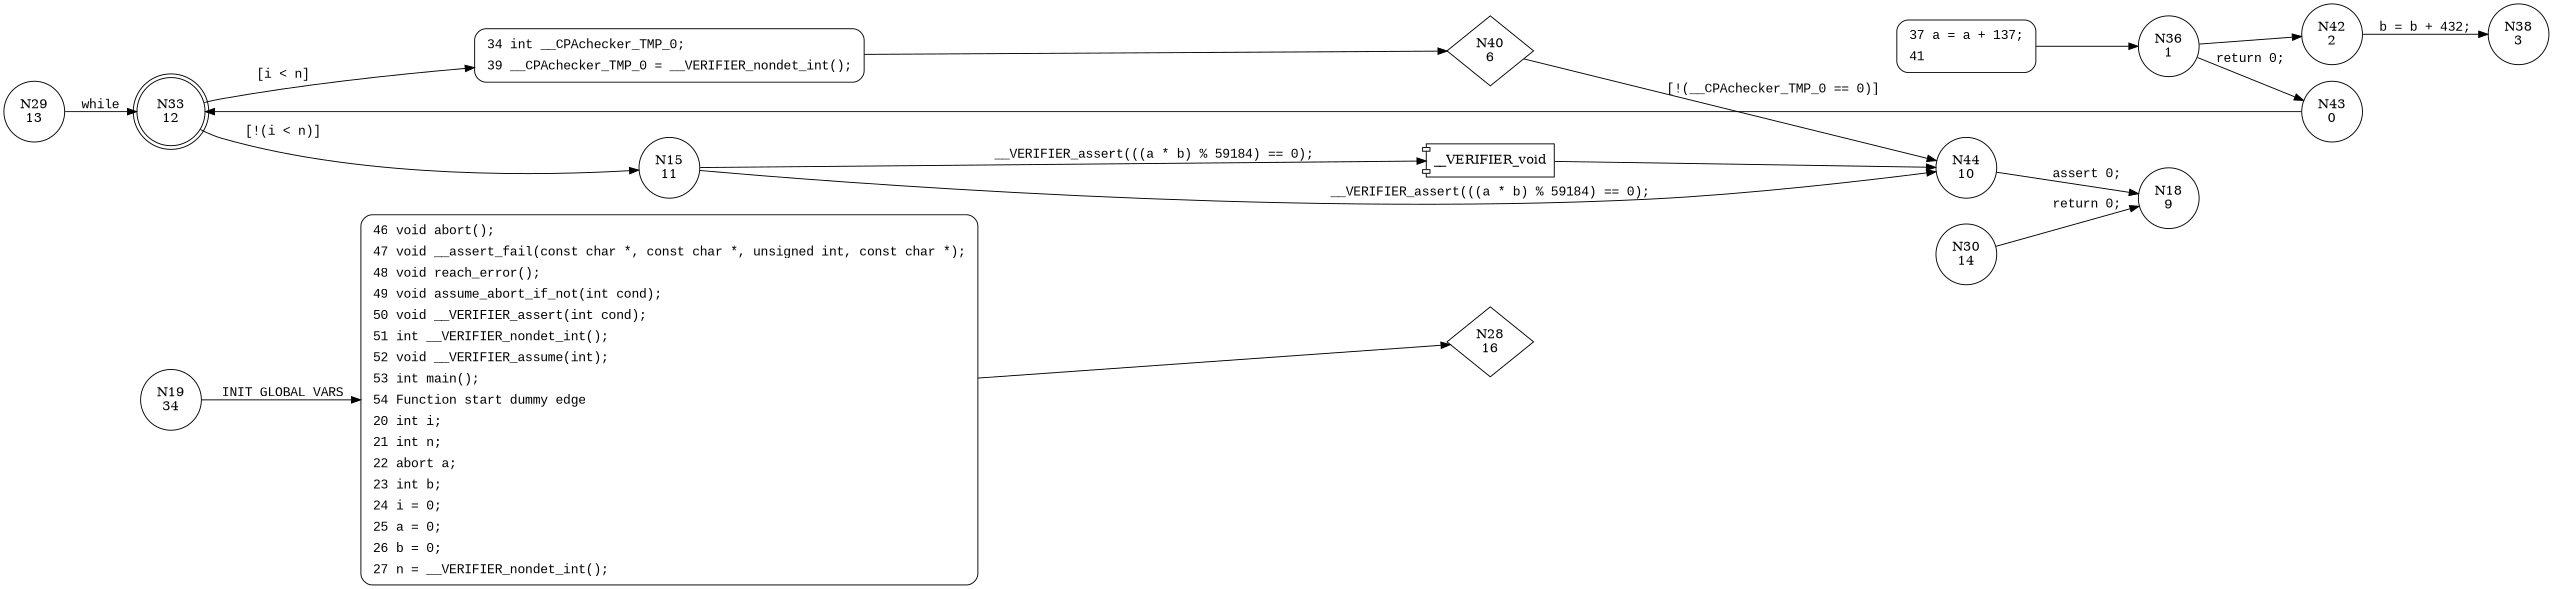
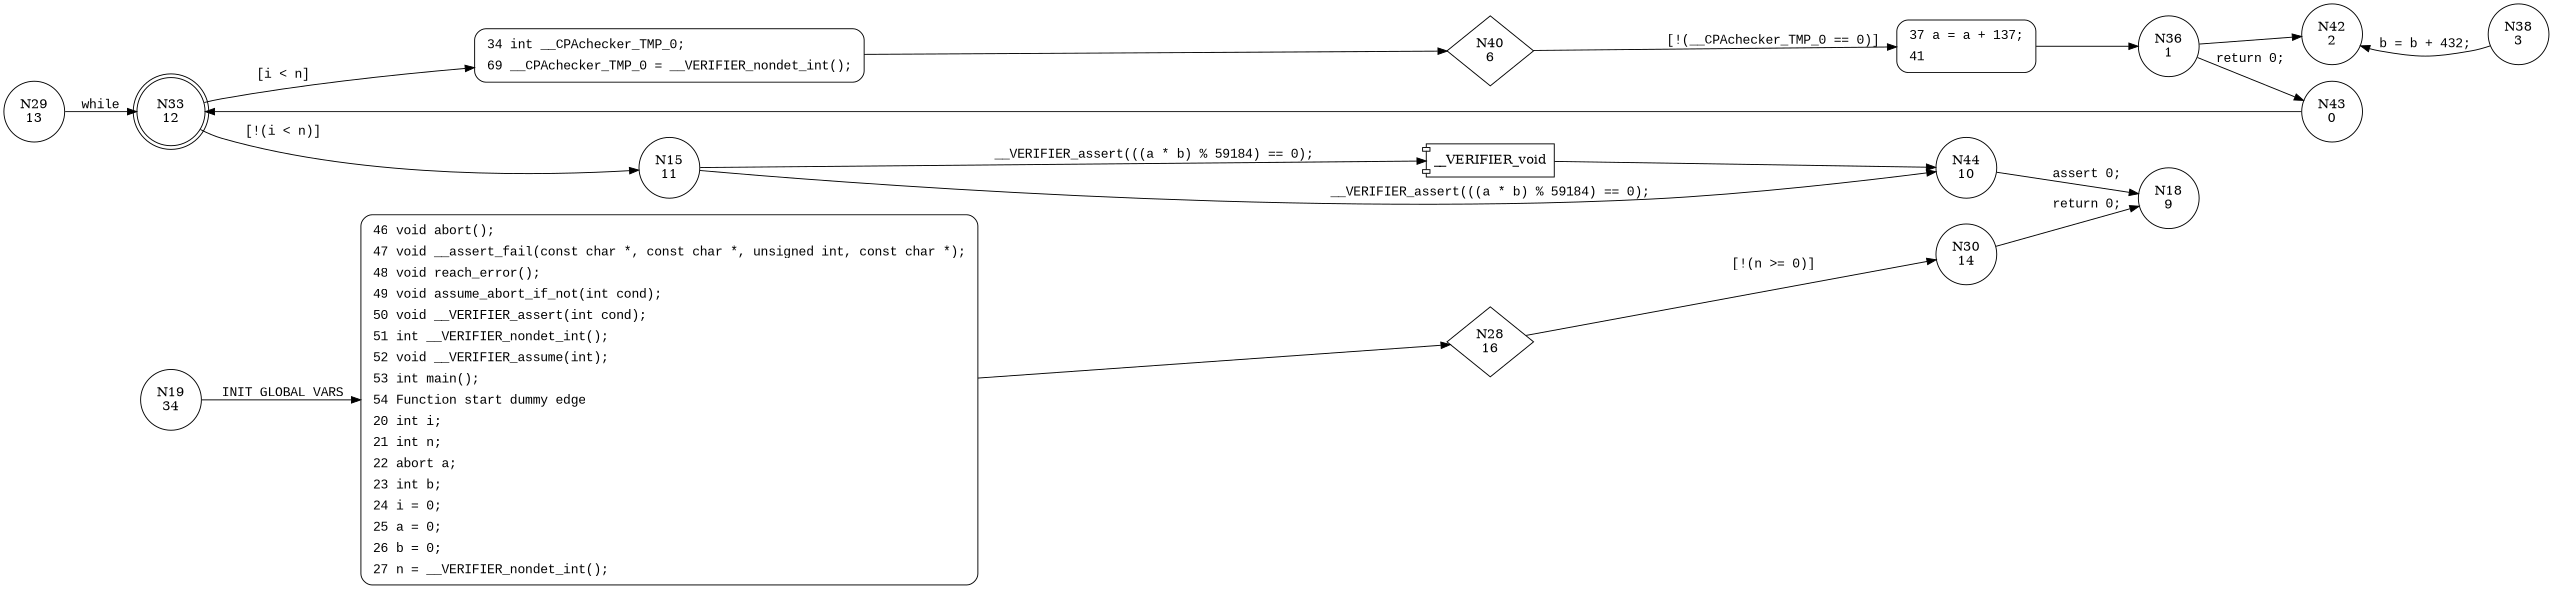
edge "N42 2" -> "N38 3": reversed
node "34": text "39" -> "69"
edge "N40 6" -> "N44 10": now "N40 6" -> "37"
edge "N28 16" -> "N30 14": added, label "[!(n >= 0)]"
